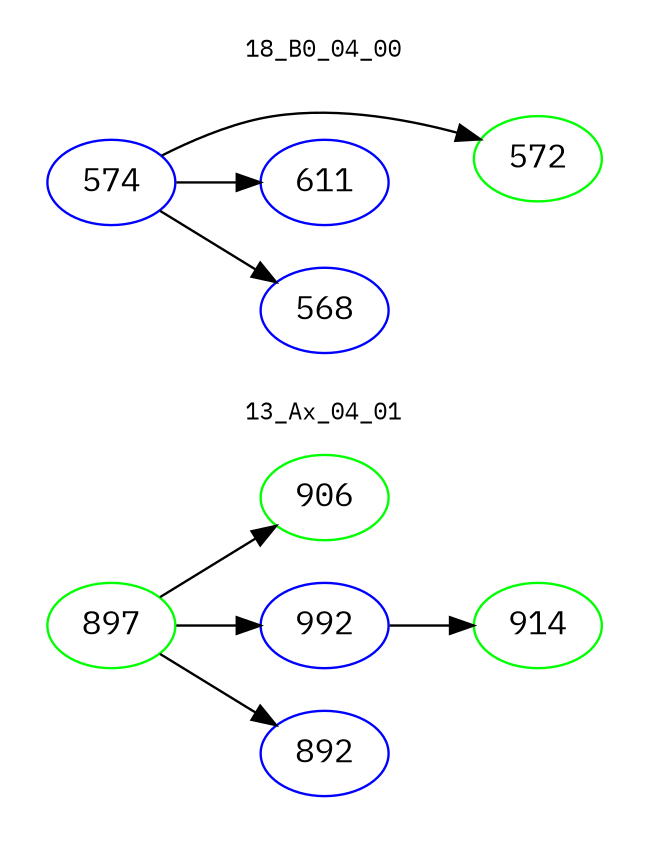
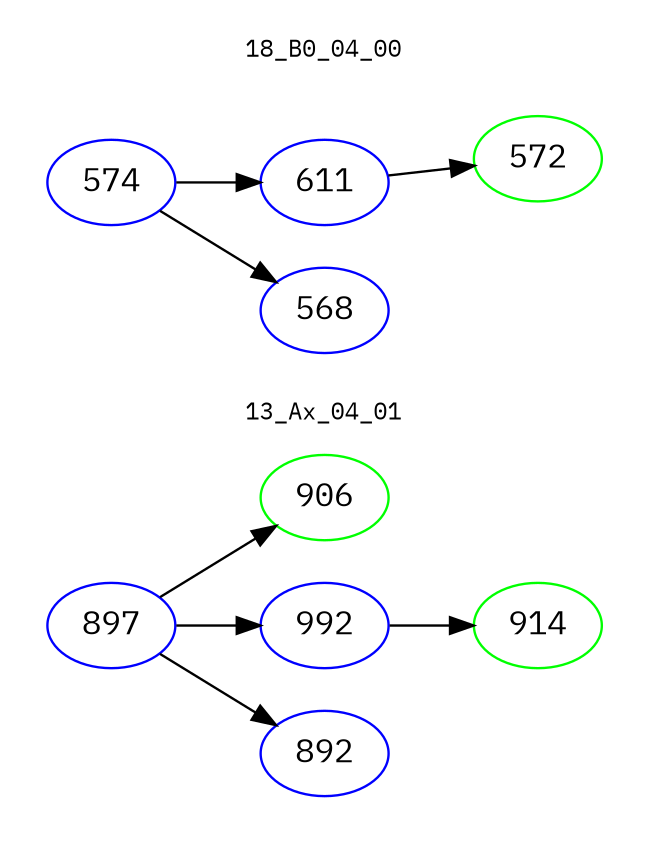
edge "574" -> "572": now "611" -> "572"
node "897": color green -> blue
